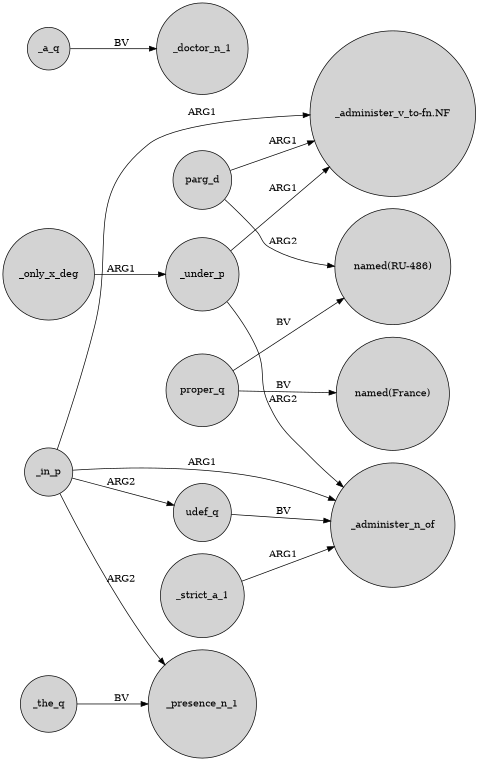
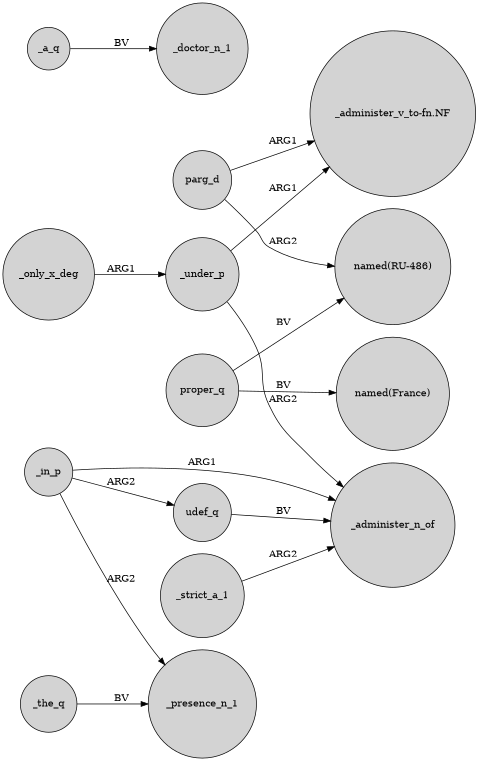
edge "_in_p" -> "_administer_v_to-fn.NF": removed, label "ARG1"
edge "_strict_a_1" -> "_administer_n_of": label "ARG1" -> "ARG2"
